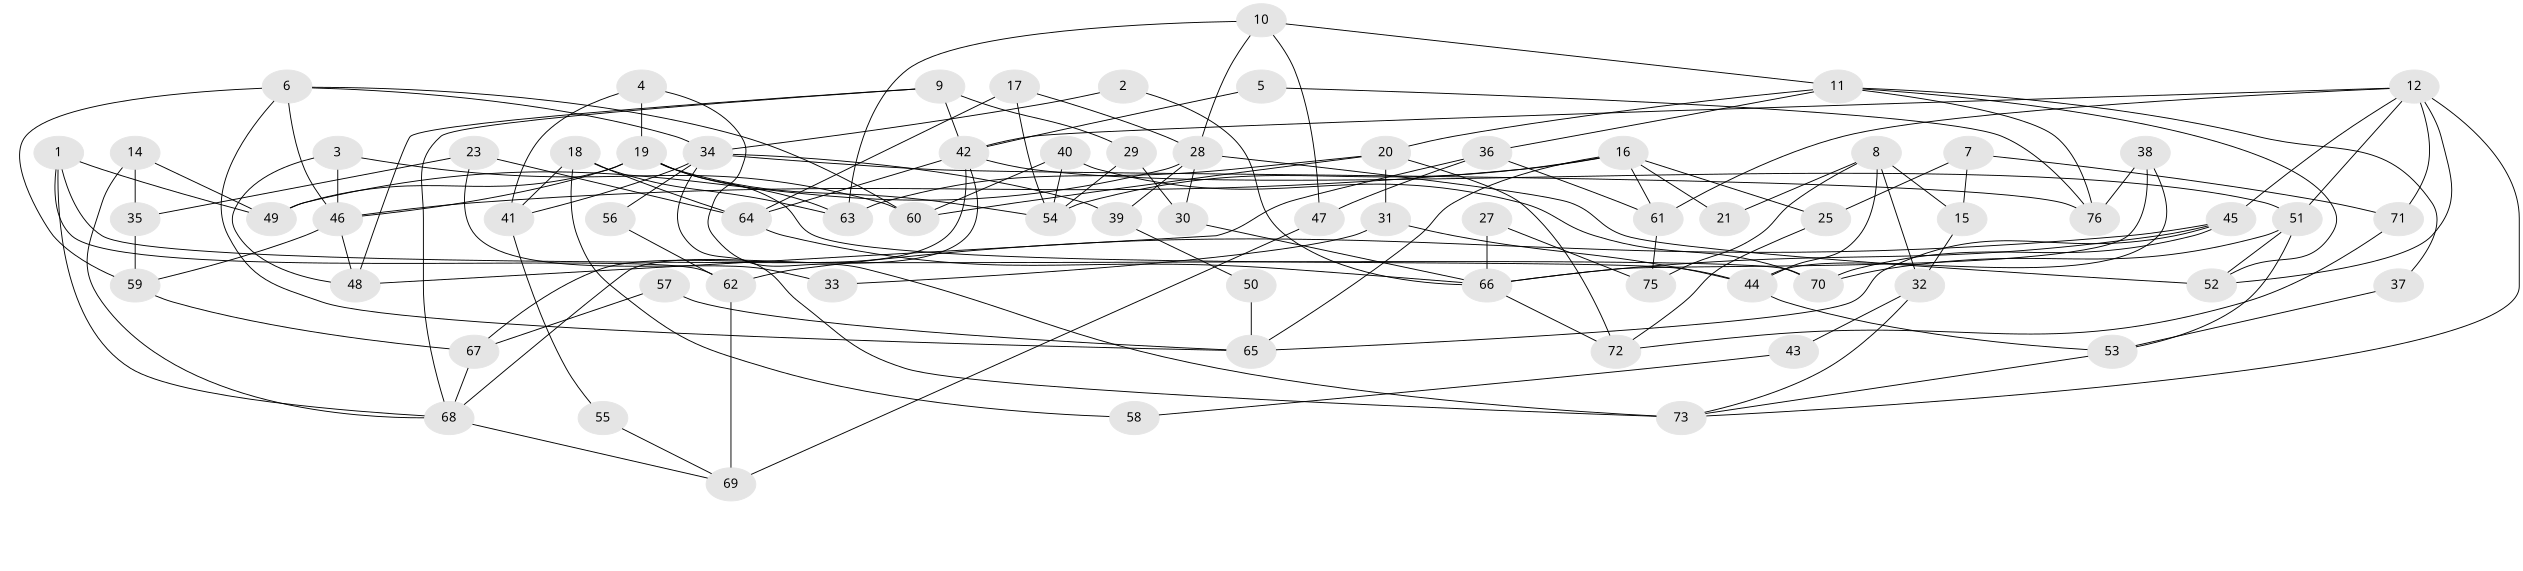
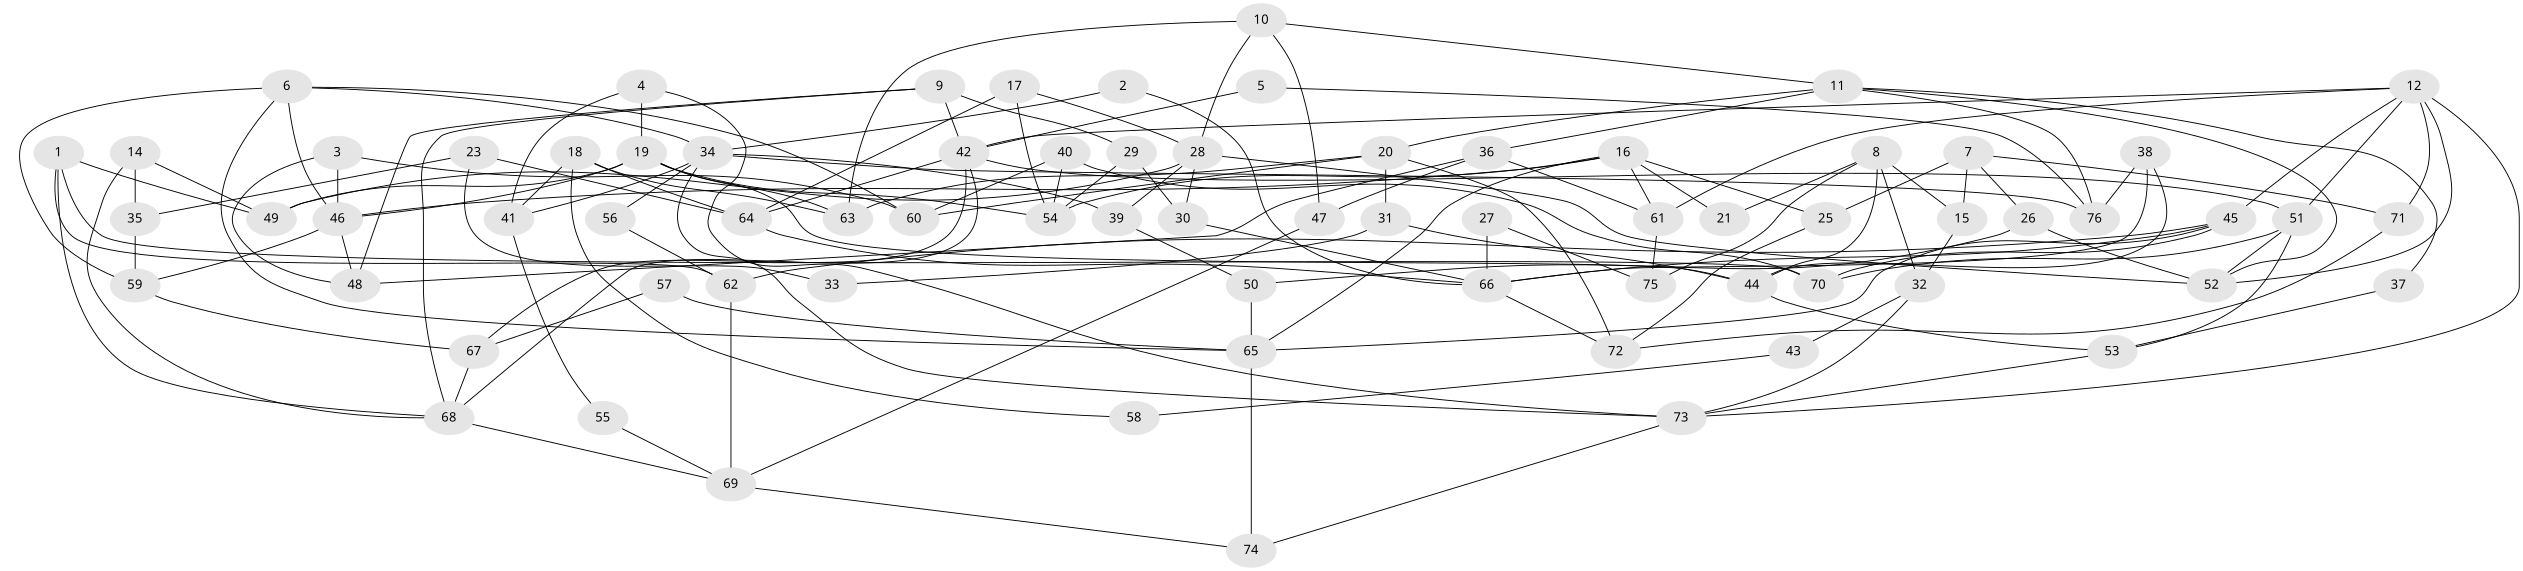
node "26": added
node "74": added
